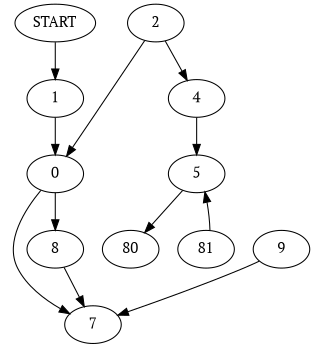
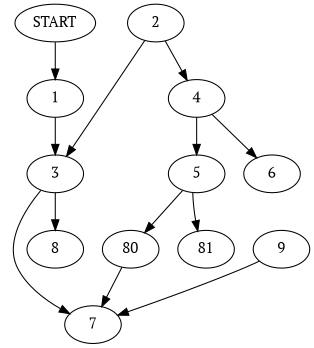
node "0": label "0" -> "3"
node "6": added
edge "81" -> "5": reversed
edge "8" -> "7": now "80" -> "7"
